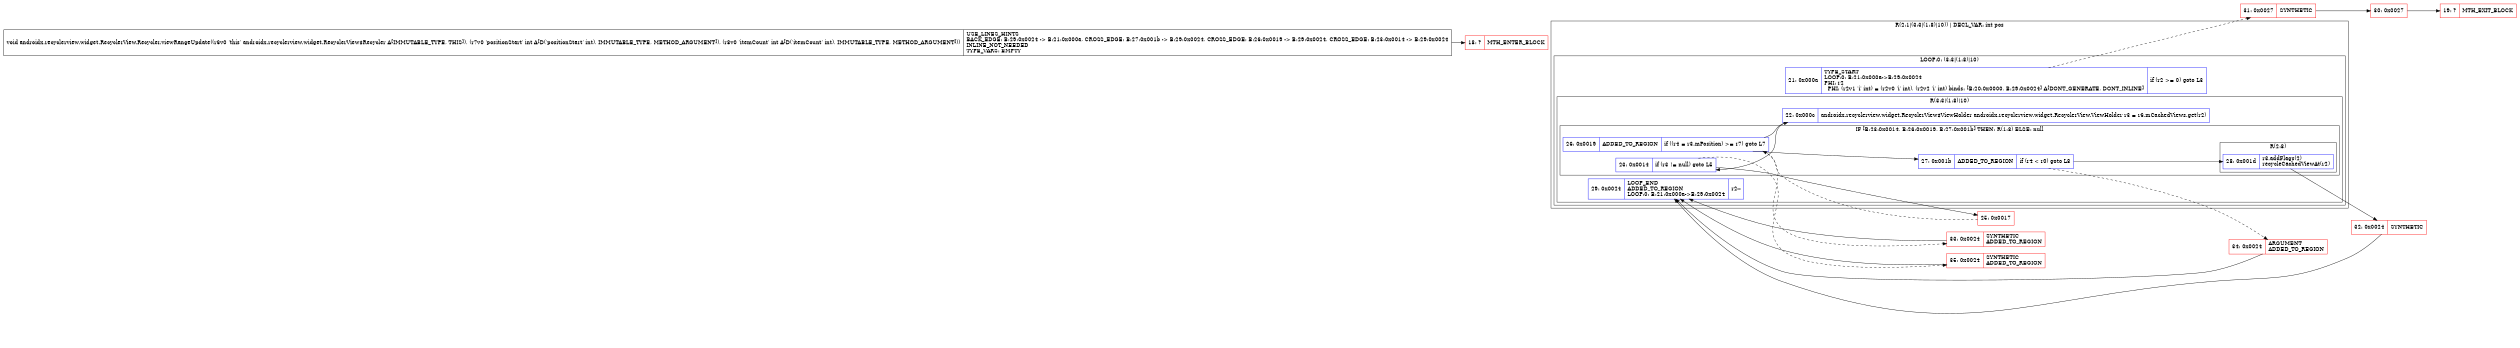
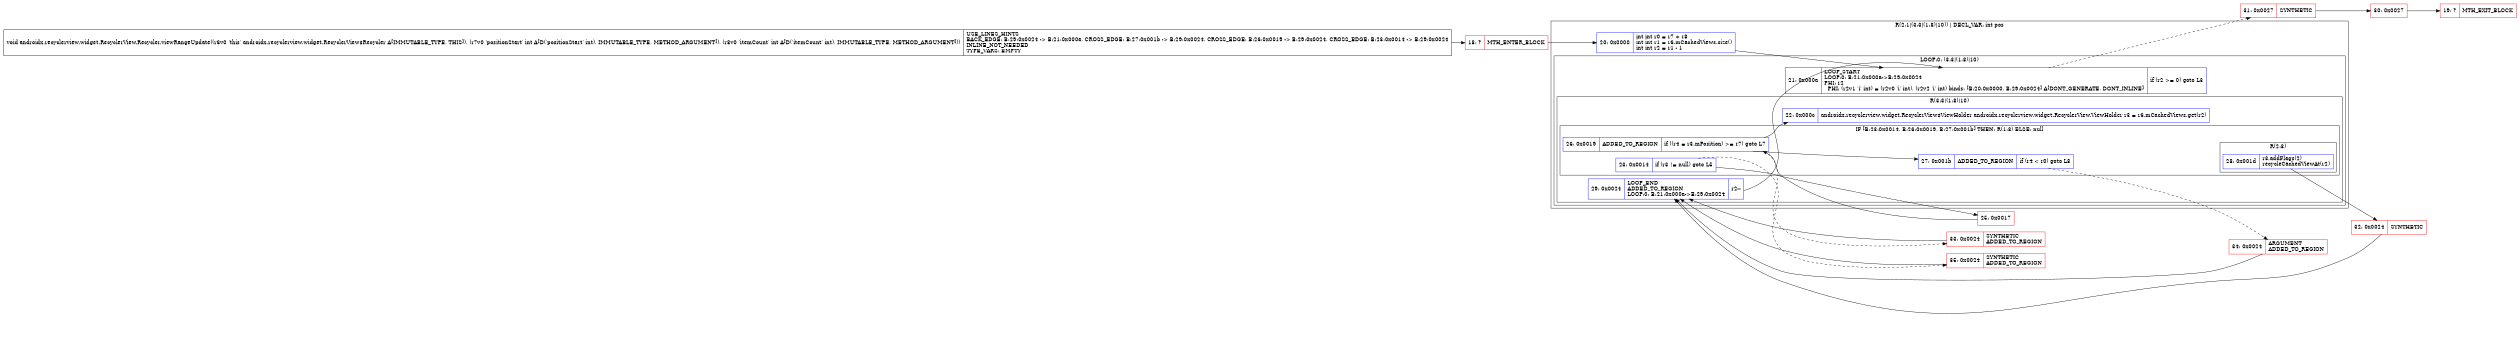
node "20: 0x0000": added
node "21: 0x000a": text "TYPE_START" -> "LOOP_START"
edge "29: 0x0024" -> "21: 0x000a": added
edge "22: 0x000c" -> "23: 0x0014": removed
edge "27: 0x001b" -> "28: 0x001d": removed
edge "25: 0x0017" -> "26: 0x0019": style dashed -> solid
